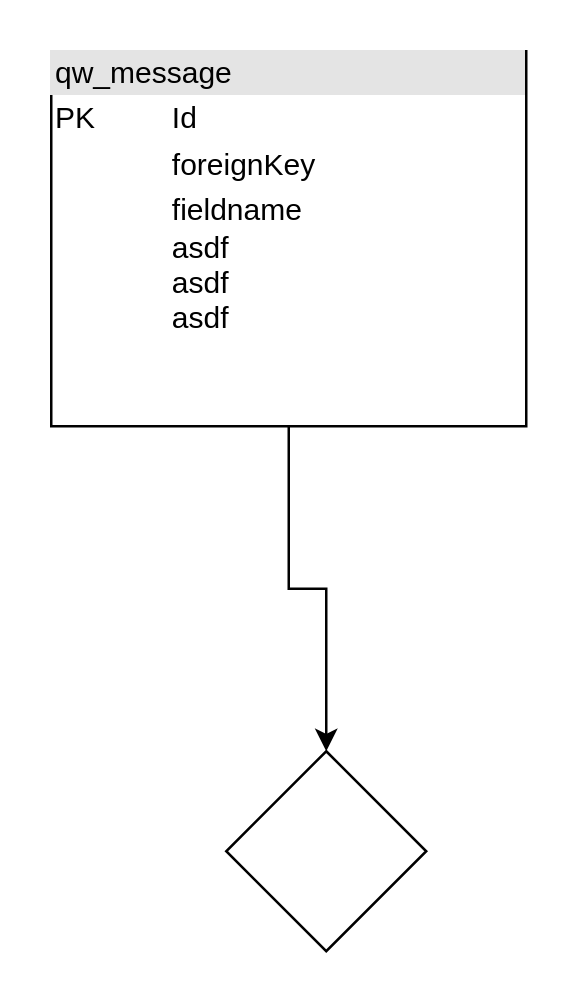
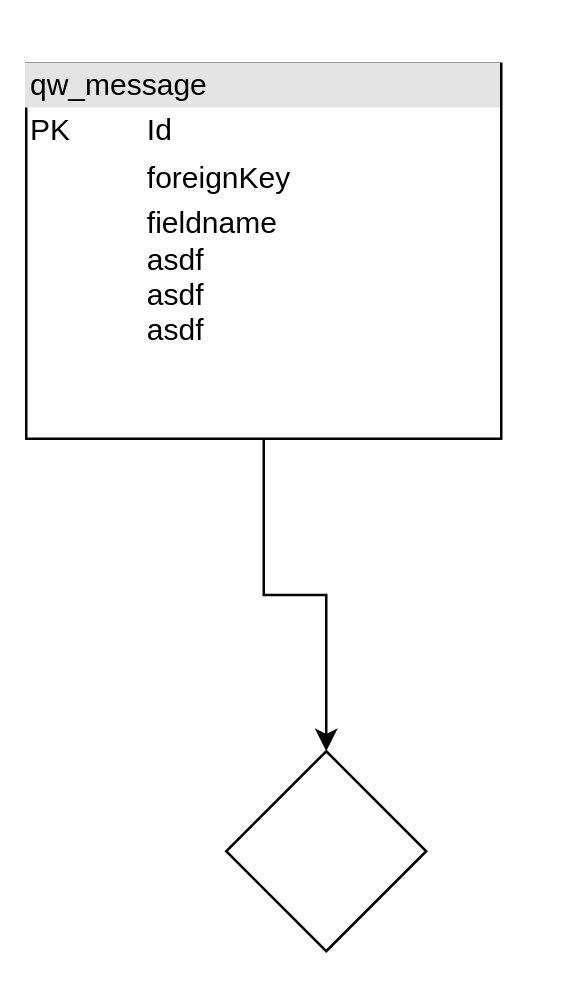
node "qw_message PK Id foreignKey fieldname asdf asdf asdf": moved (289, 239) -> (264, 251)
